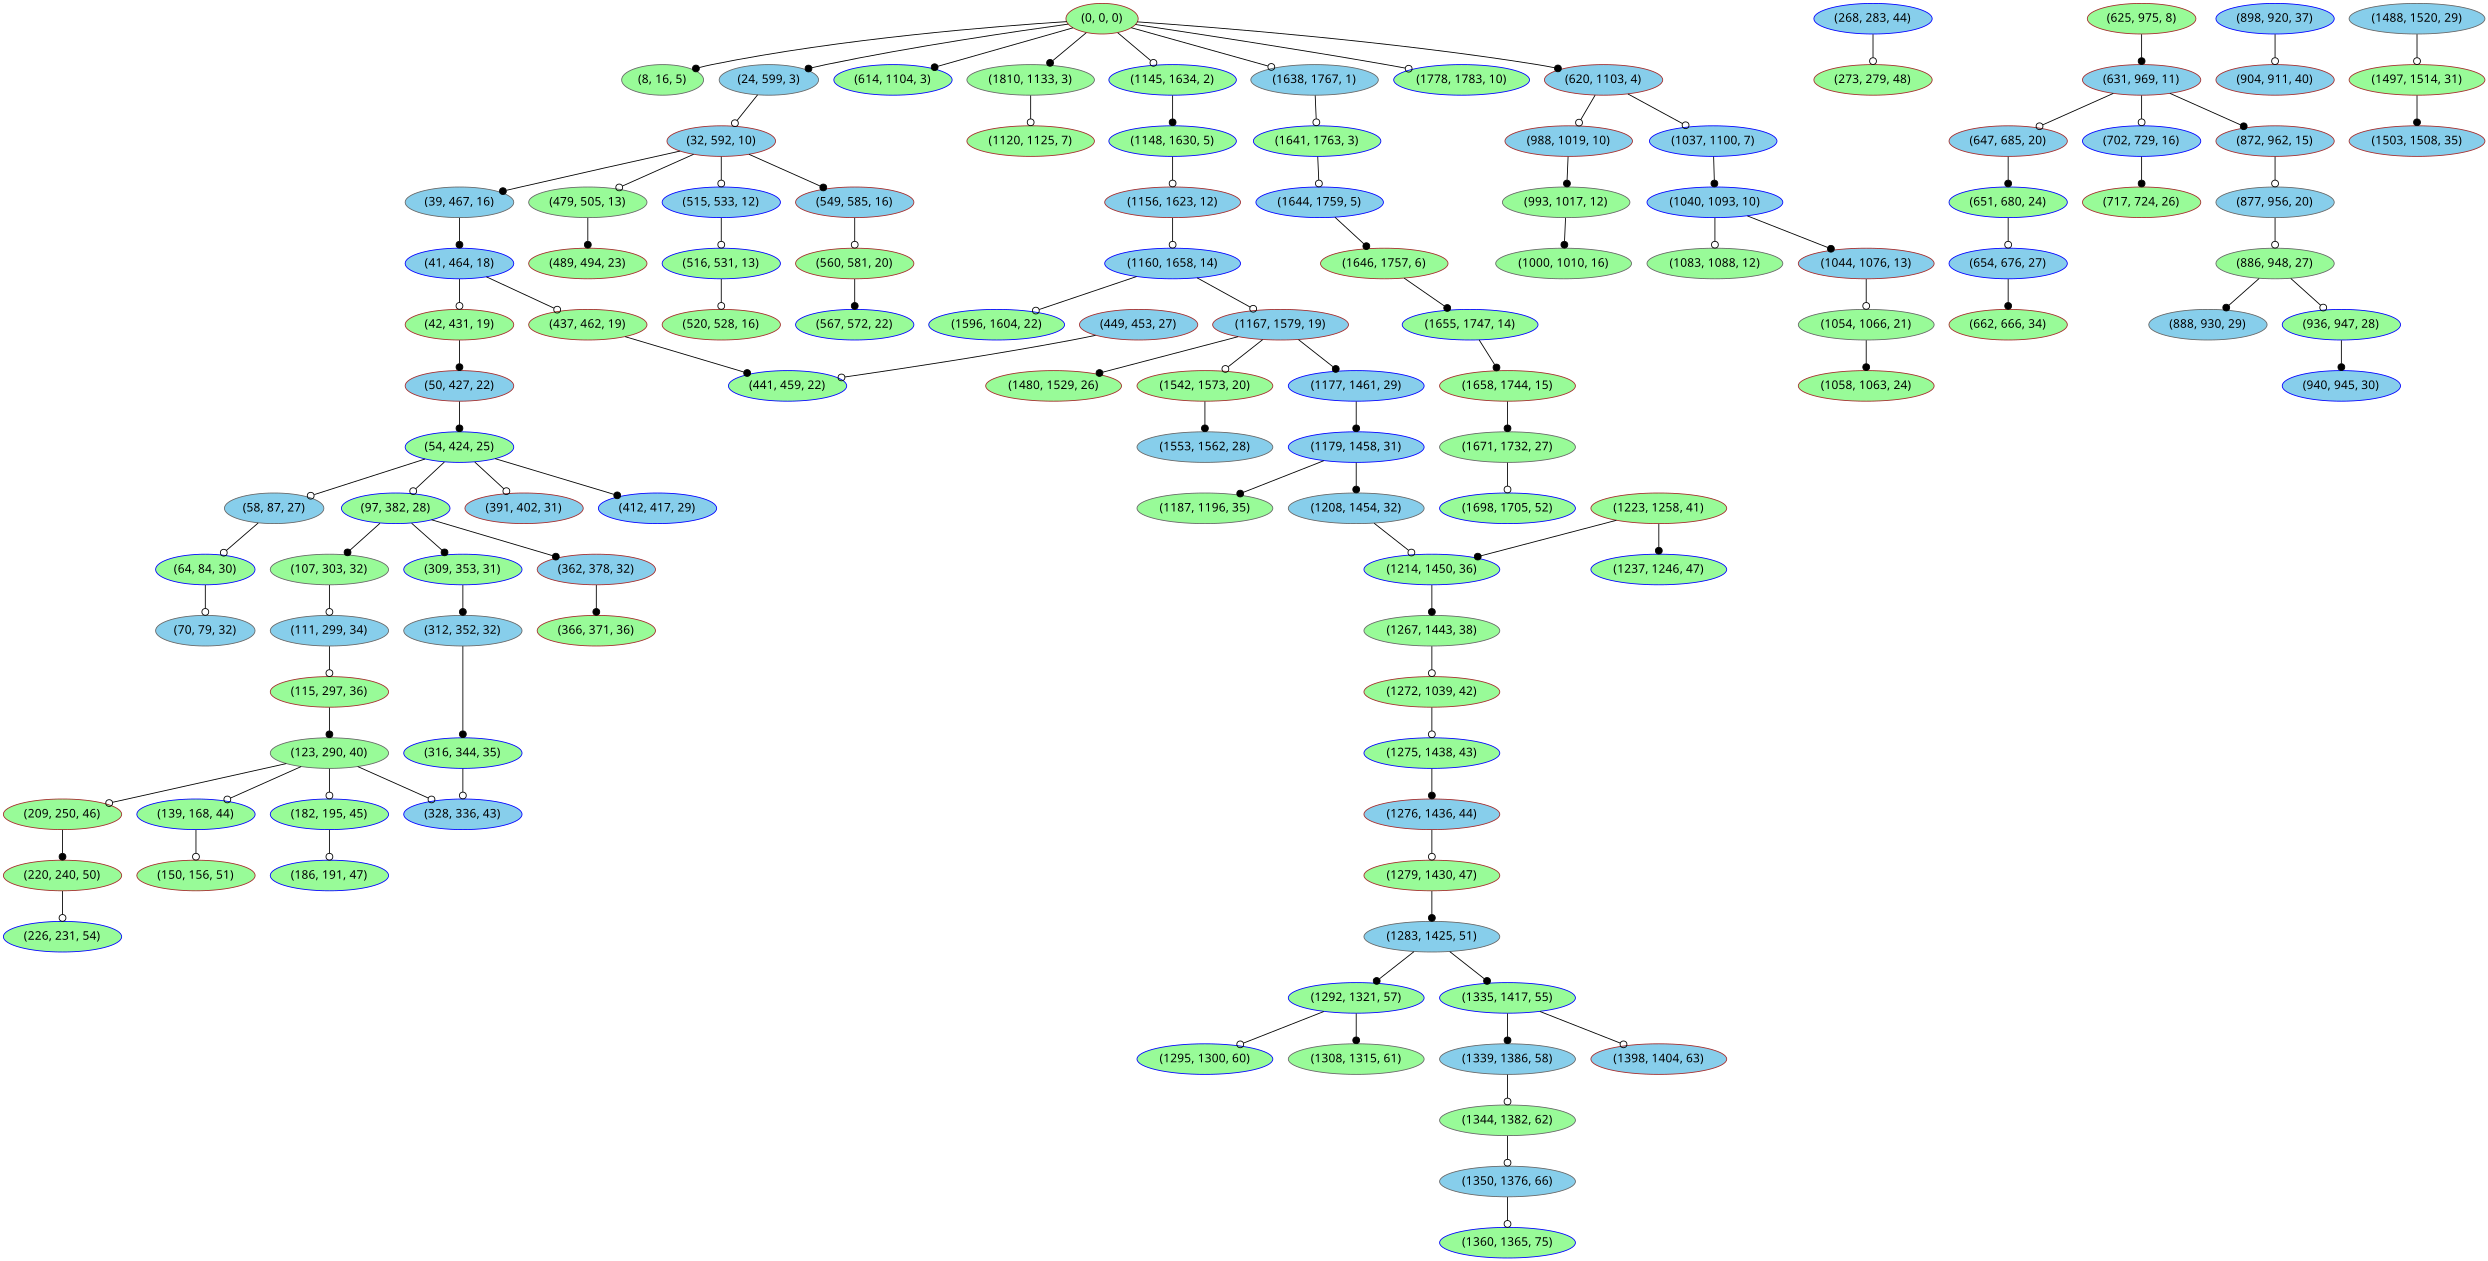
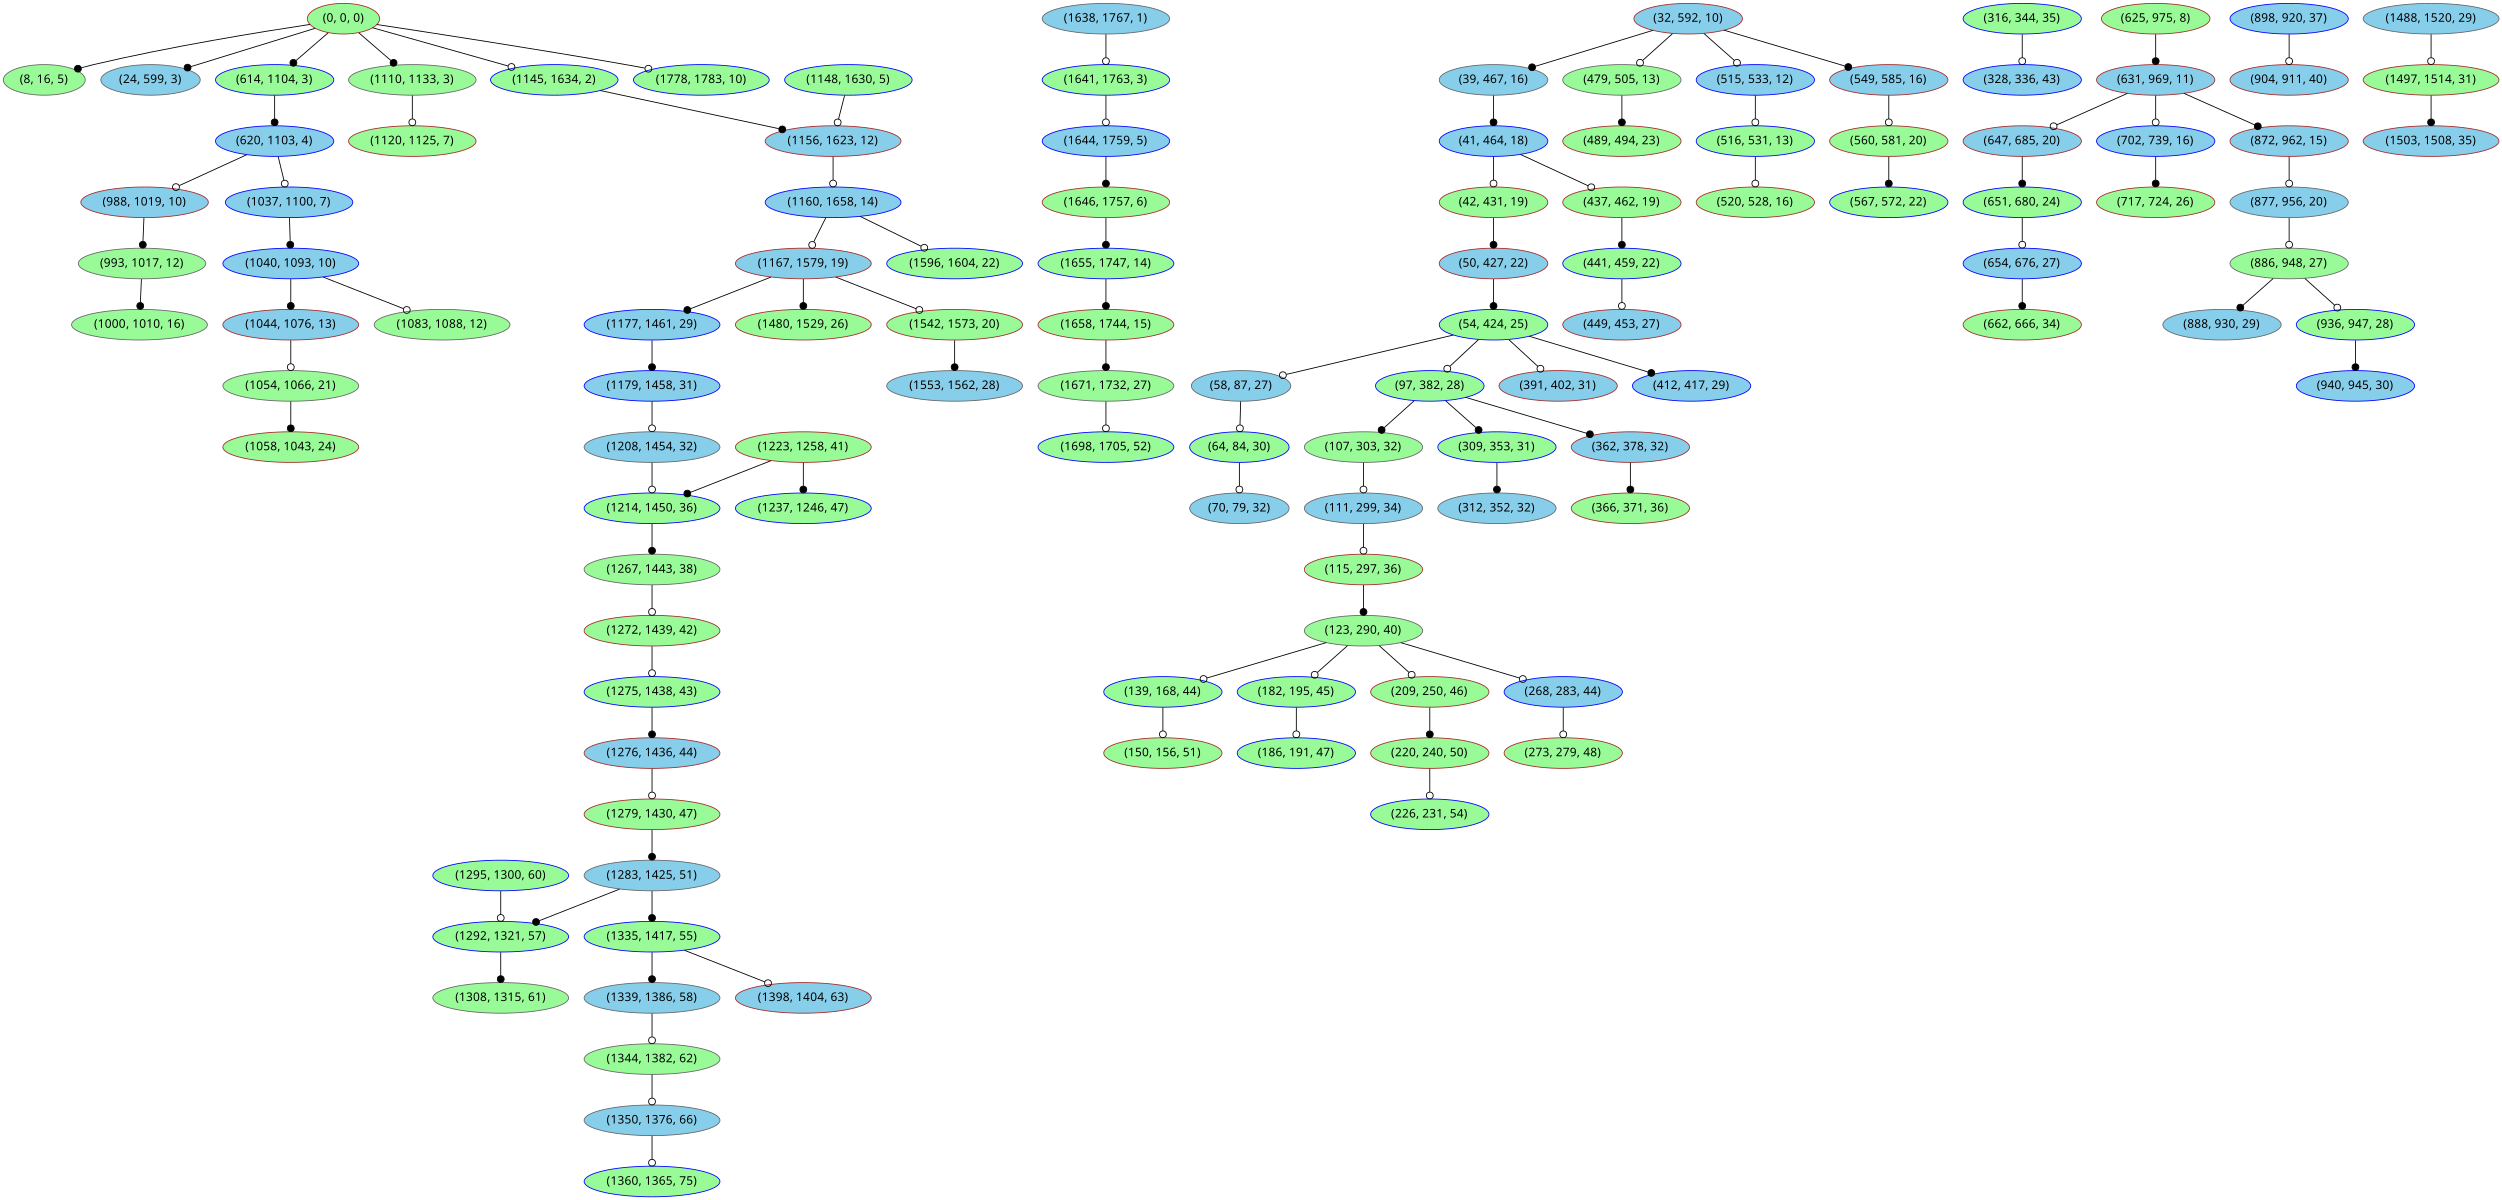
edge "(0, 0, 0)" -> "(620, 1103, 4)": now "(614, 1104, 3)" -> "(620, 1103, 4)"
edge "(0, 0, 0)" -> "(1638, 1767, 1)": removed
node "(1810, 1133, 3)": label "(1810, 1133, 3)" -> "(1110, 1133, 3)"
node "(620, 1103, 4)": color brown -> blue
edge "(1145, 1634, 2)" -> "(1148, 1630, 5)": now "(1145, 1634, 2)" -> "(1156, 1623, 12)"
edge "(24, 599, 3)" -> "(32, 592, 10)": removed
node "(702, 729, 16)": label "(702, 729, 16)" -> "(702, 739, 16)"
edge "(449, 453, 27)" -> "(441, 459, 22)": reversed
node "(1058, 1063, 24)": label "(1058, 1063, 24)" -> "(1058, 1043, 24)"
edge "(1179, 1458, 31)" -> "(1208, 1454, 32)": arrowhead dot -> odot
node "(1187, 1196, 35)": removed
edge "(312, 352, 32)" -> "(316, 344, 35)": removed
node "(1272, 1039, 42)": label "(1272, 1039, 42)" -> "(1272, 1439, 42)"
edge "(123, 290, 40)" -> "(328, 336, 43)": now "(123, 290, 40)" -> "(268, 283, 44)"
edge "(1292, 1321, 57)" -> "(1295, 1300, 60)": reversed
